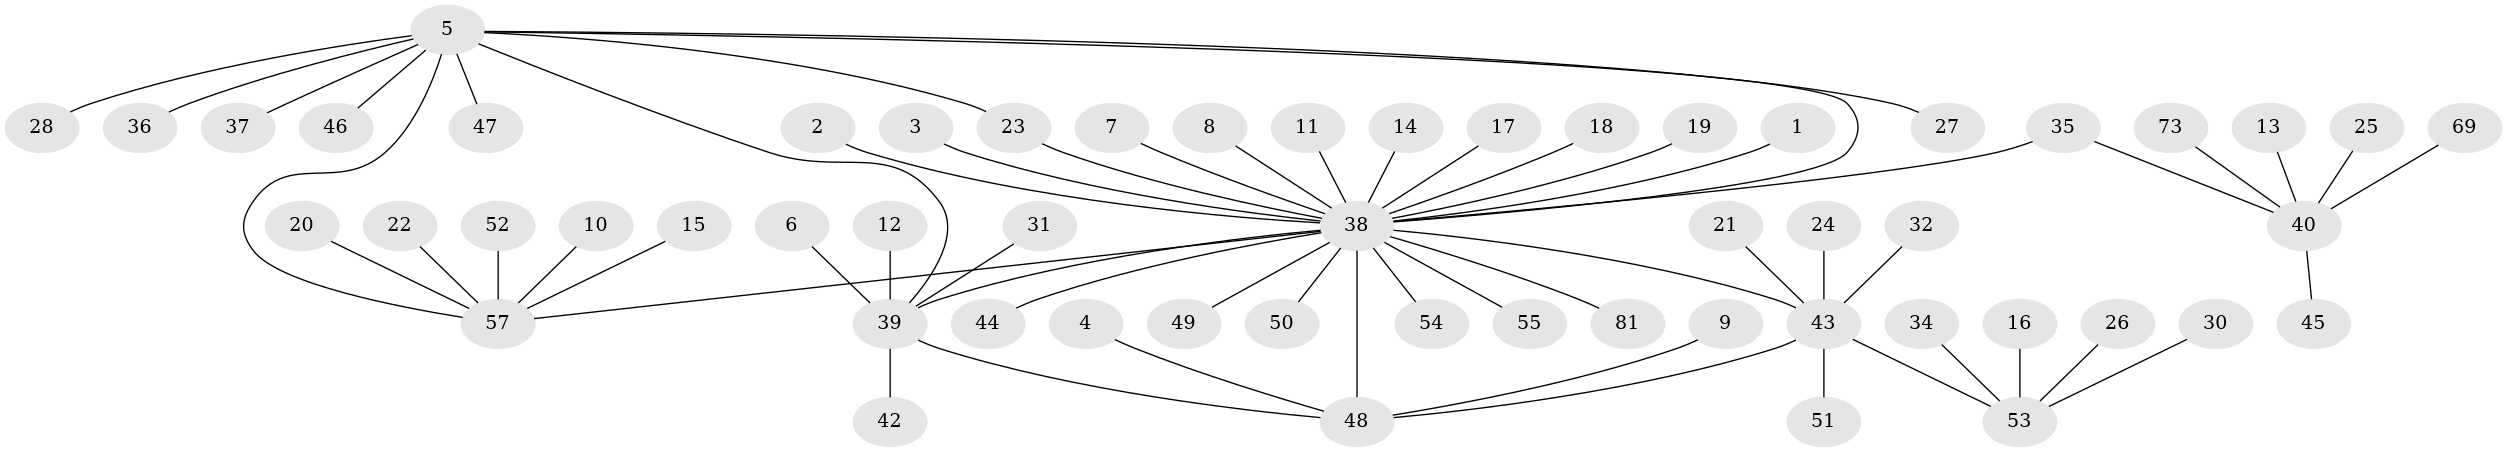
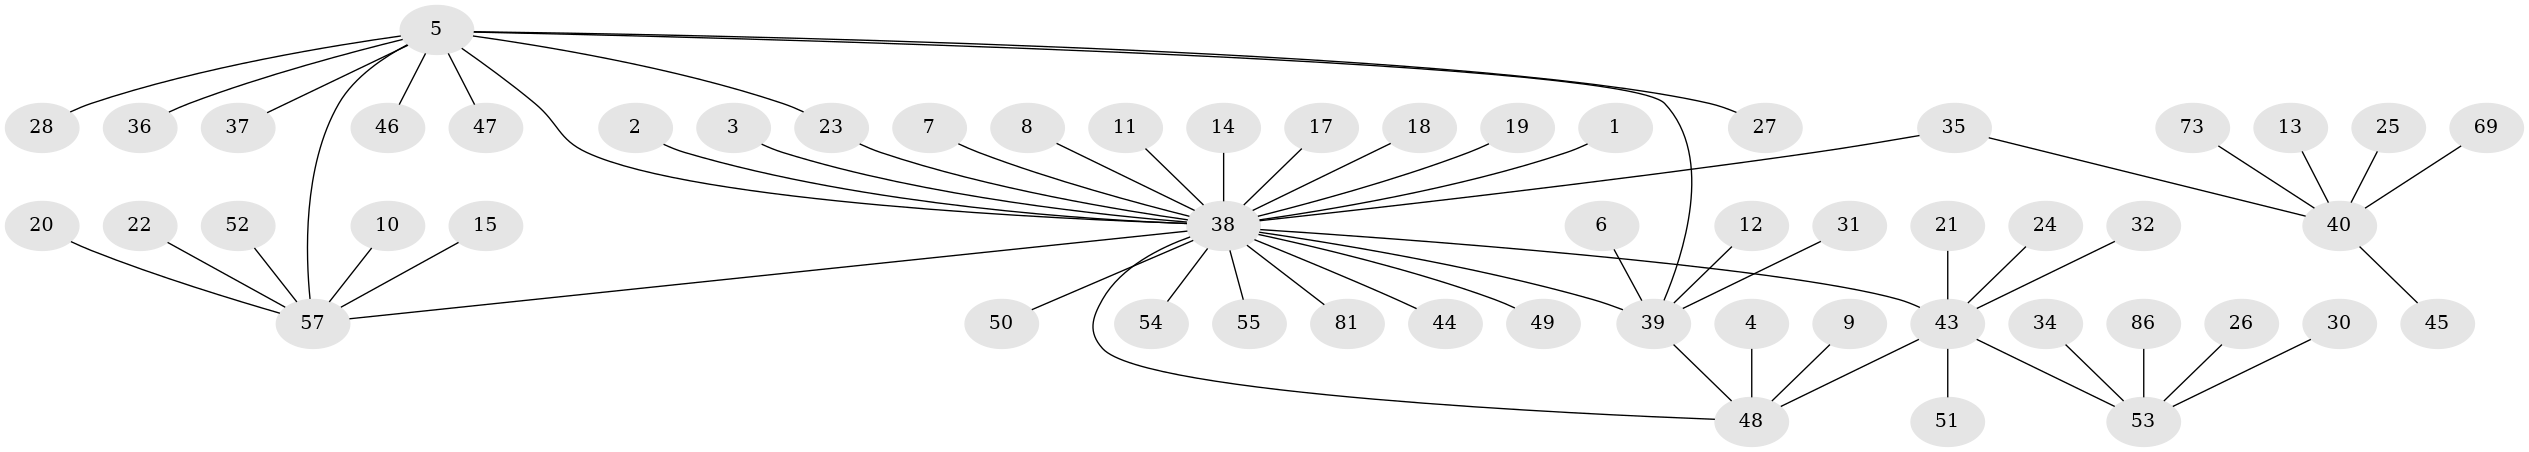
node "16": label "16" -> "86"
node "42": removed
